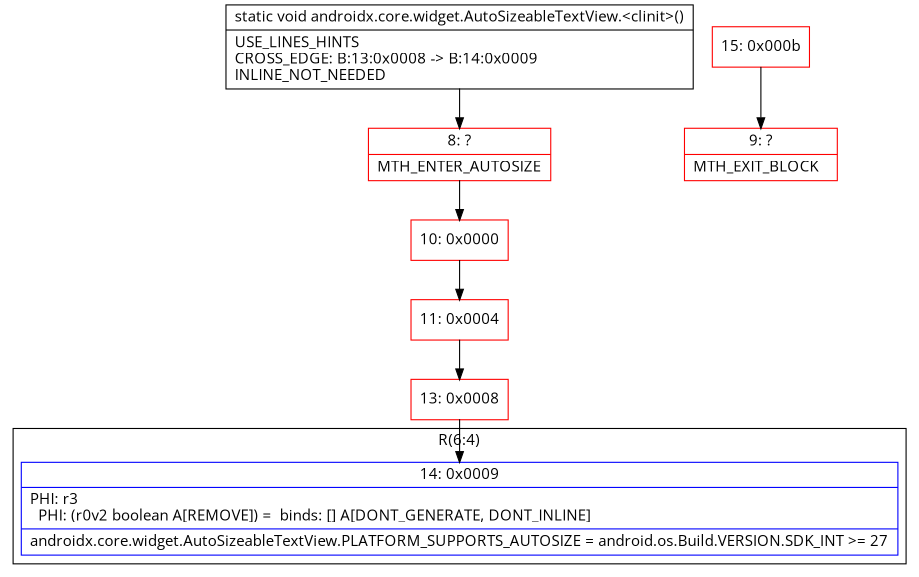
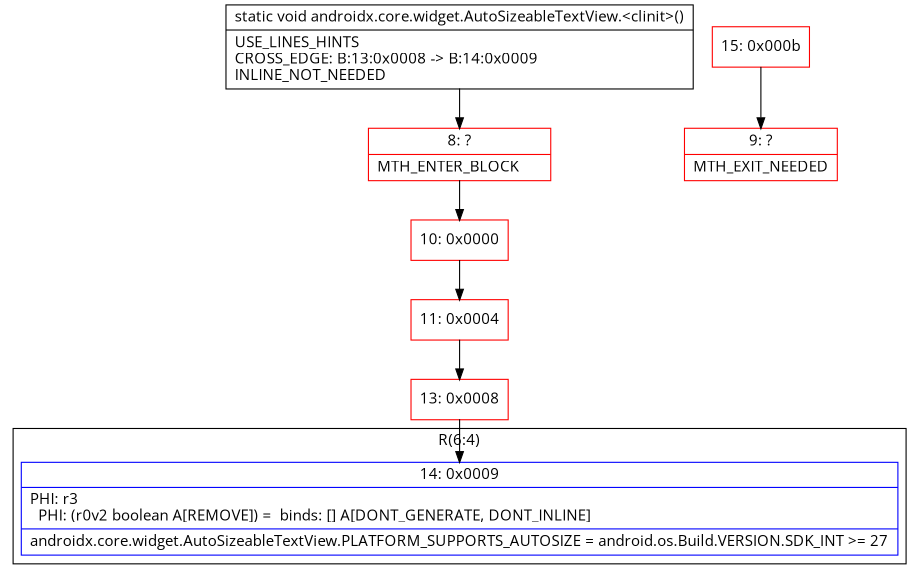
node "8: ?": text "MTH_ENTER_AUTOSIZE" -> "MTH_ENTER_BLOCK"
node "9: ?": text "MTH_EXIT_BLOCK" -> "MTH_EXIT_NEEDED"
